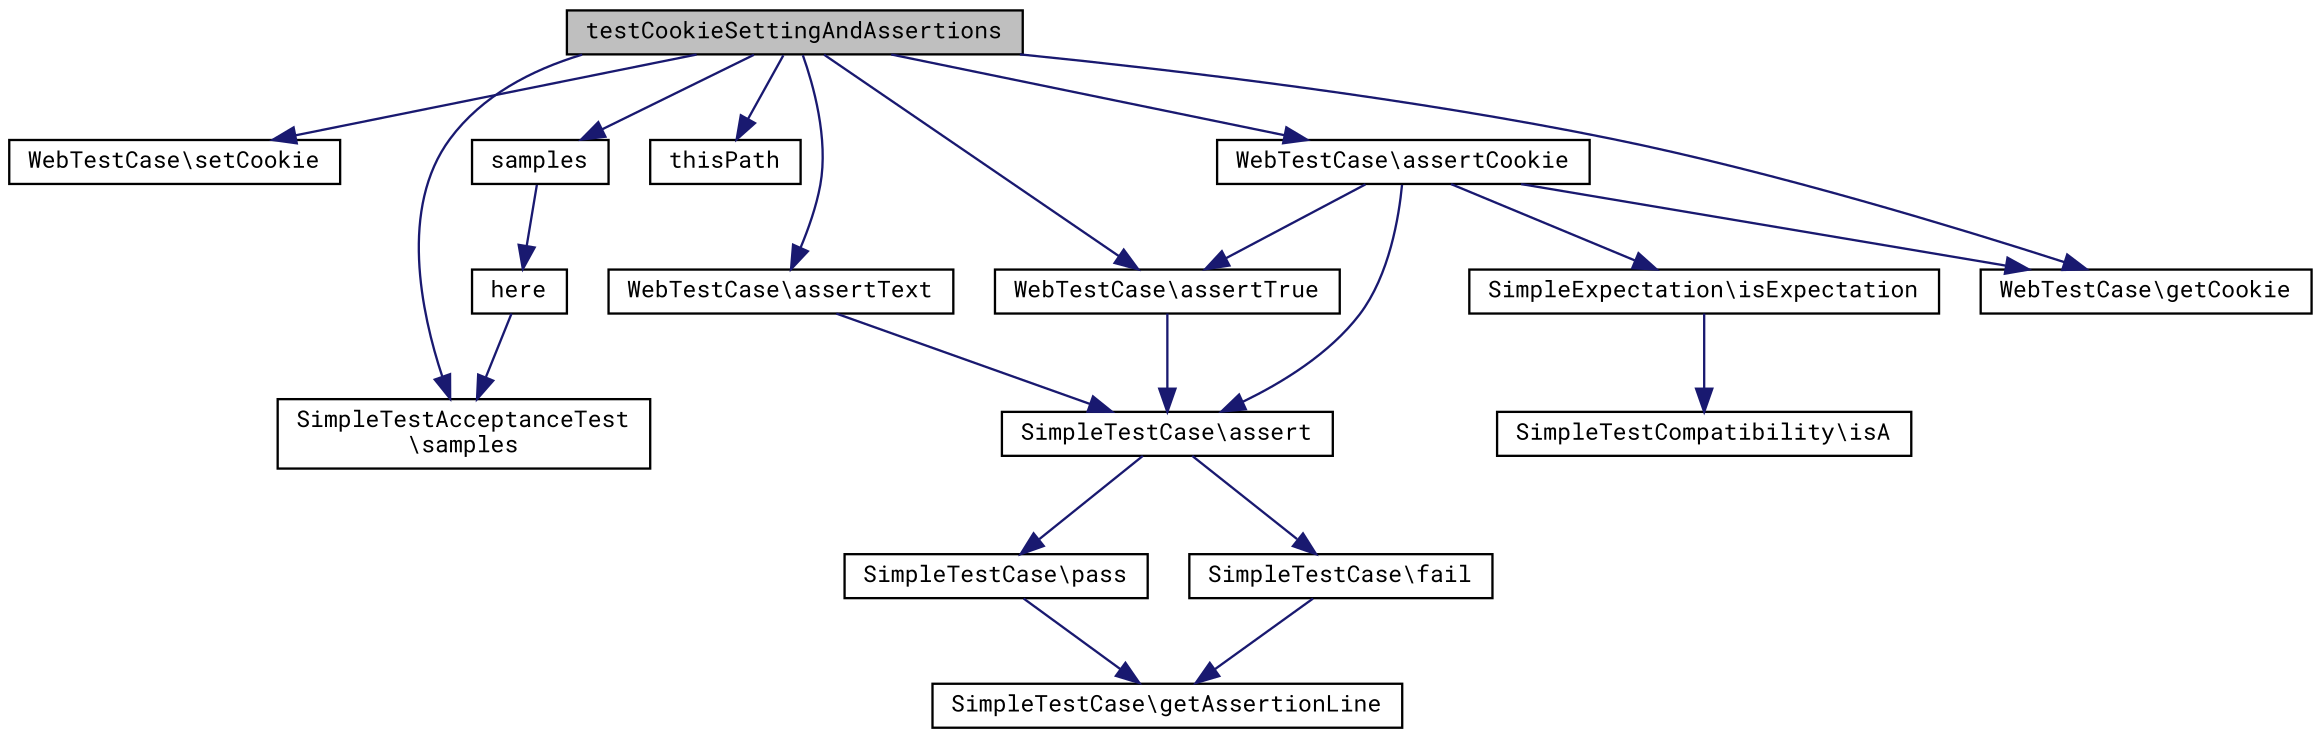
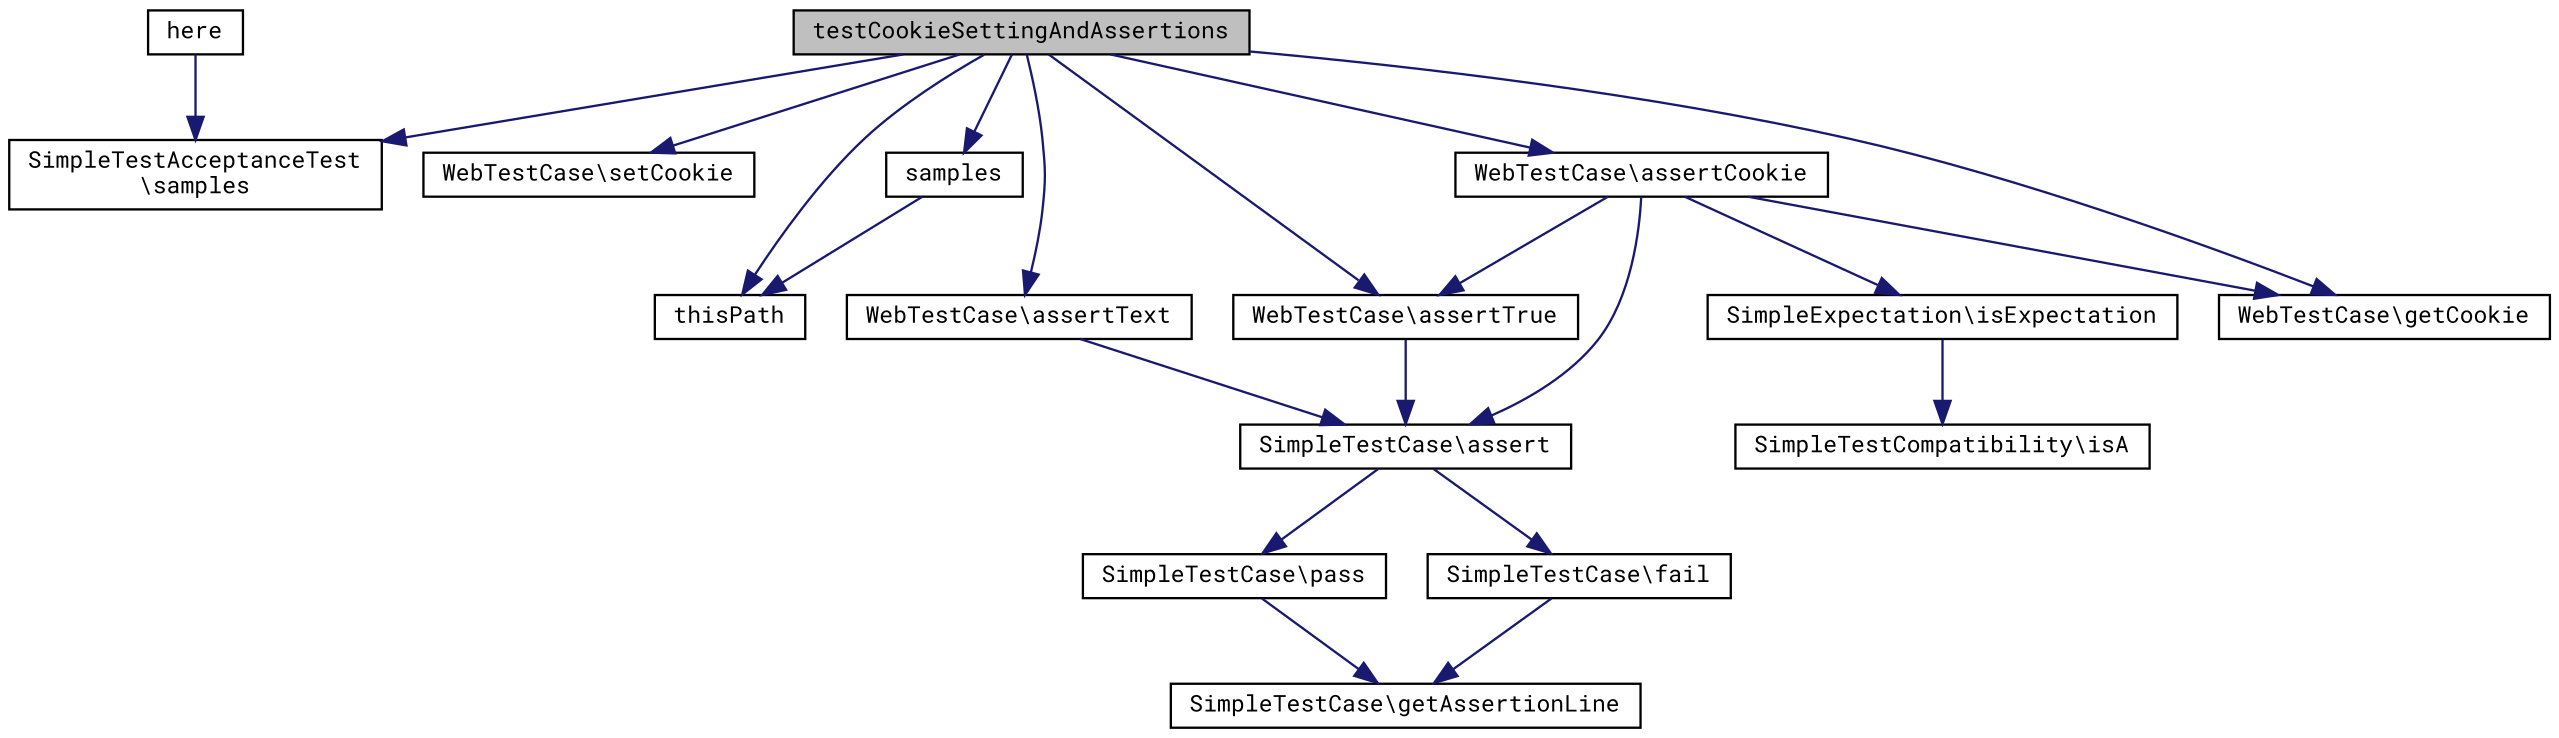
edge "samples" -> "here": now "samples" -> "thisPath"
